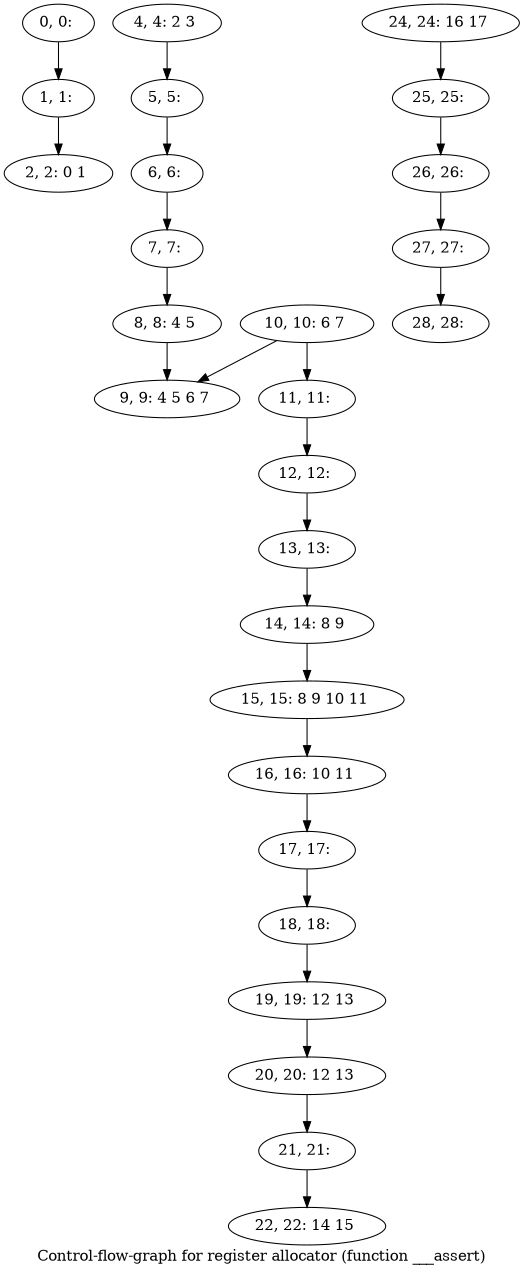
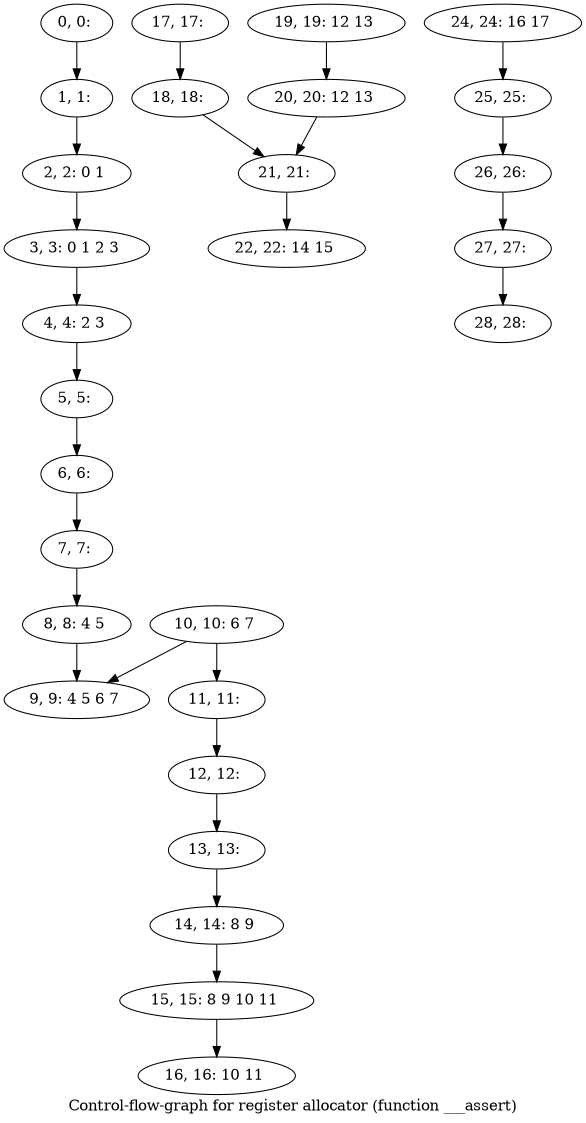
node "3, 3: 0 1 2 3": added
edge "16, 16: 10 11" -> "17, 17:": removed
edge "18, 18:" -> "19, 19: 12 13": now "18, 18:" -> "21, 21:"
